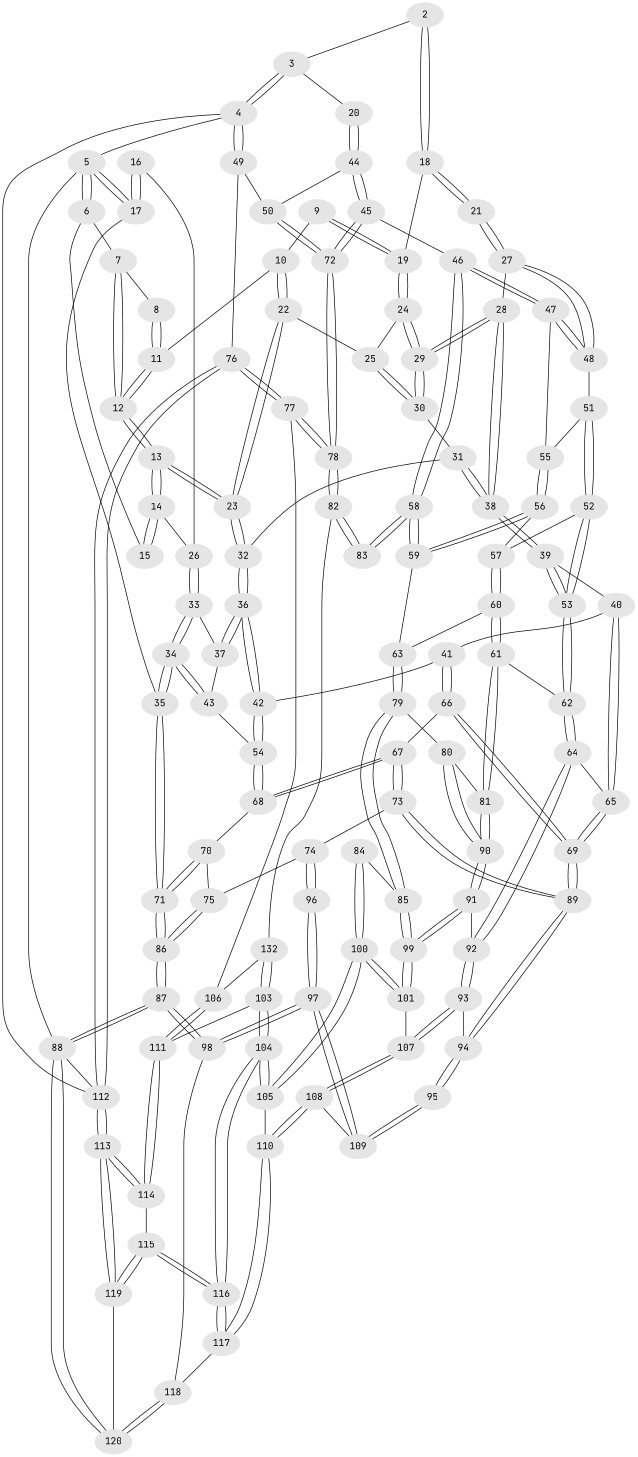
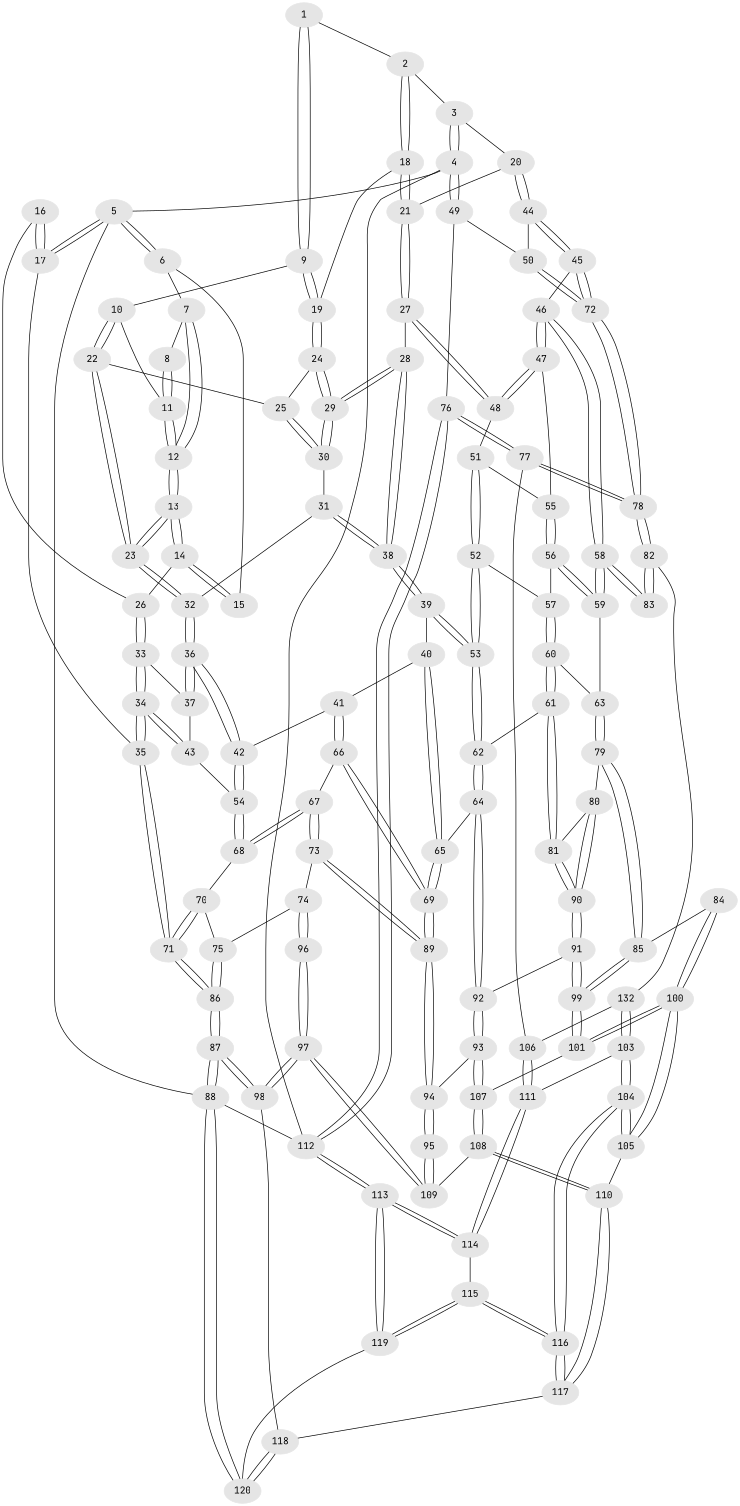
node "1": added
edge "20" -- "21": added
